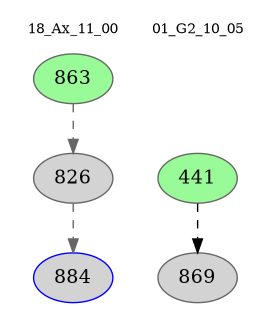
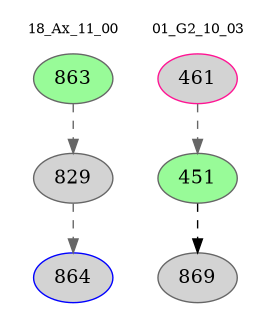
cluster "01_G2_10_05": label "01_G2_10_05" -> "01_G2_10_03"
node "461": added
node "826": label "826" -> "829"
node "441": label "441" -> "451"
node "884": label "884" -> "864"
